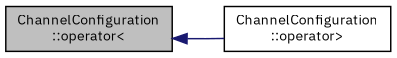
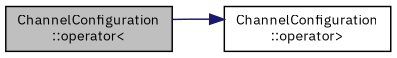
edge "ChannelConfiguration ::operator>" -> "ChannelConfiguration ::operator<": reversed
